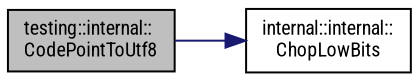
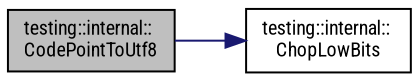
node "internal::internal:: ChopLowBits": label "internal::internal:: ChopLowBits" -> "testing::internal:: ChopLowBits"
